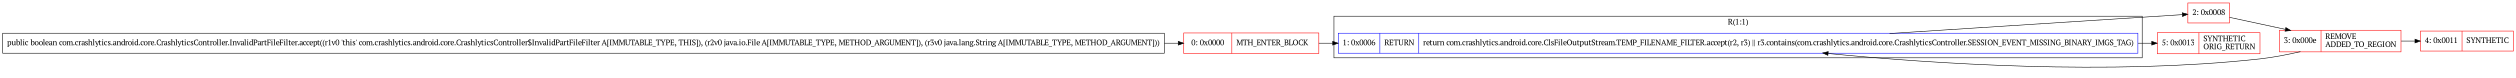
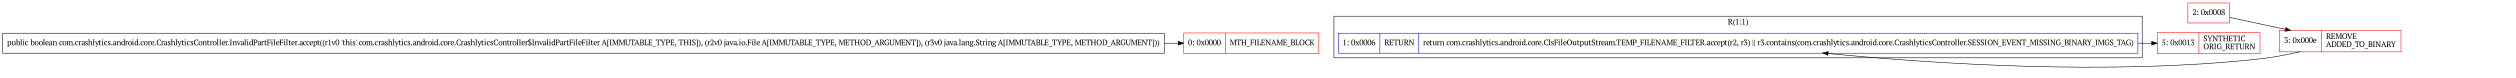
edge "1: 0x0006" -> "2: 0x0008": removed
node "4: 0x0011": removed
node "0: 0x0000": text "MTH_ENTER_BLOCK" -> "MTH_FILENAME_BLOCK"
edge "0: 0x0000" -> "1: 0x0006": removed
node "3: 0x000e": text "ADDED_TO_REGION" -> "ADDED_TO_BINARY"
